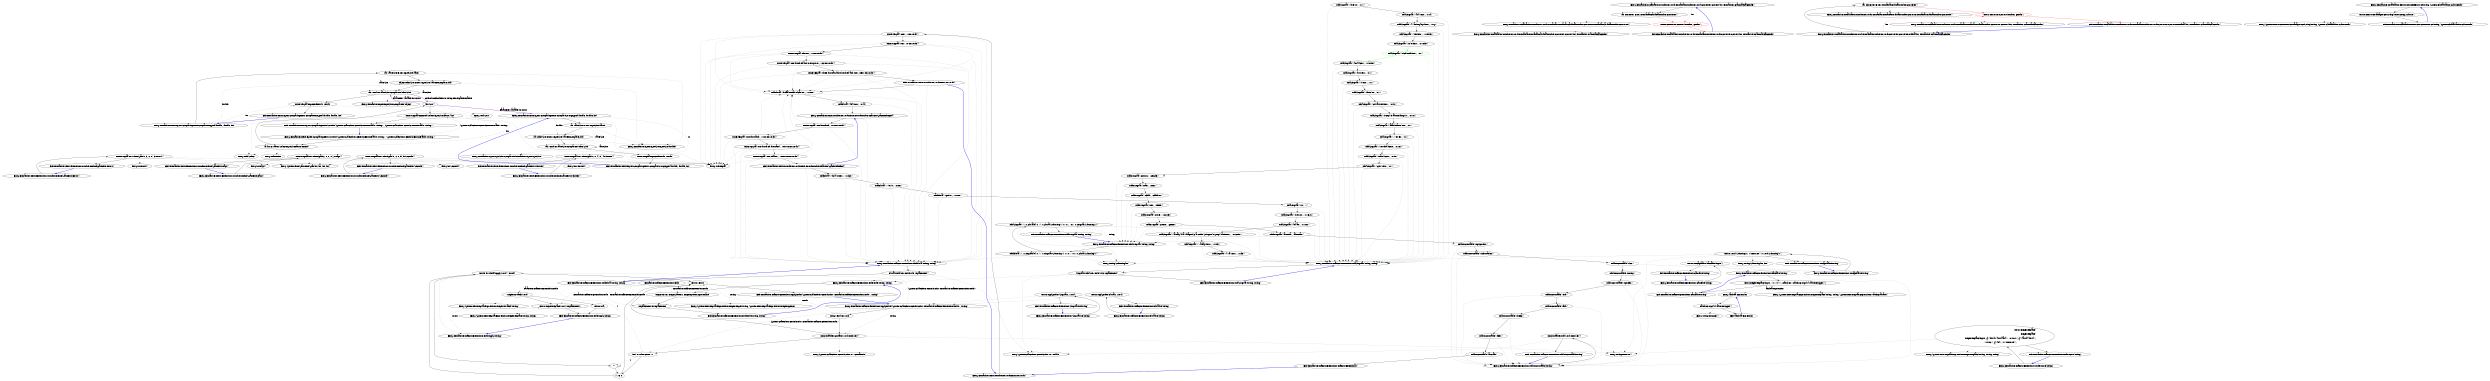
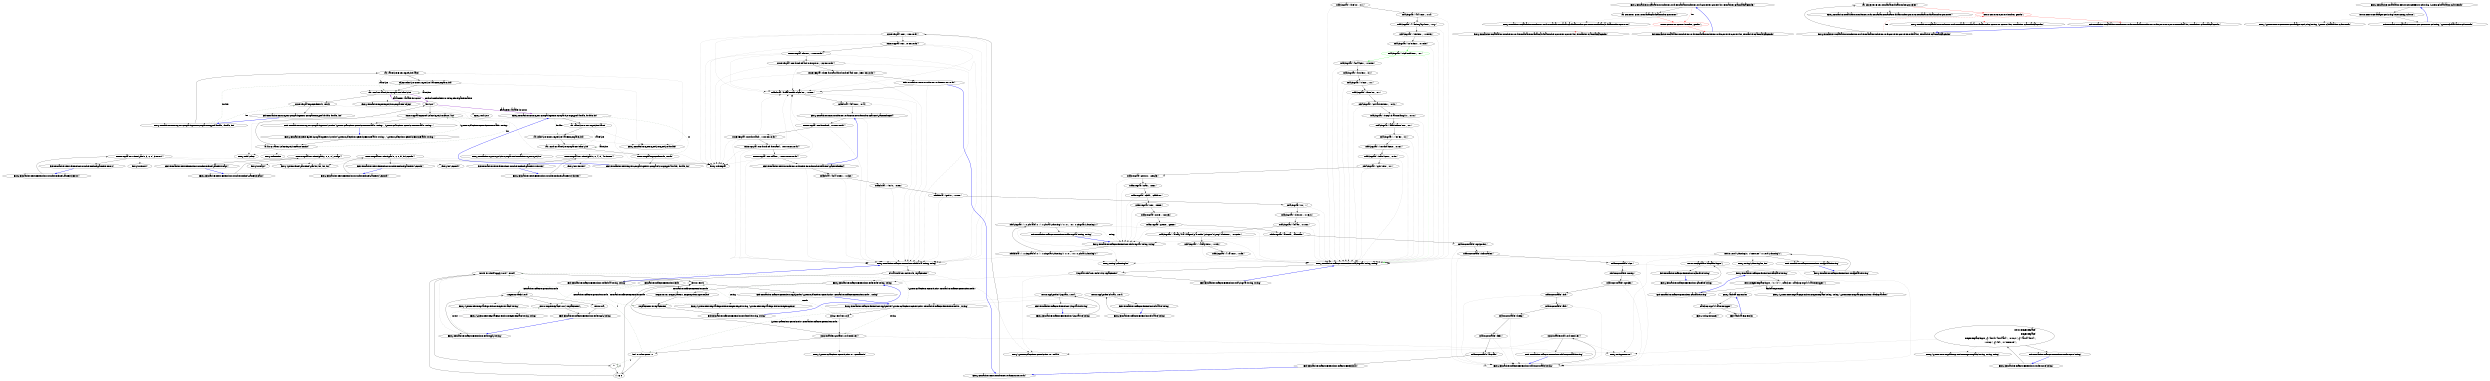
edge "Humanizer.InflectorExtensions.Rule" -> "!_regex.IsMatch(word)": label "Parameter.InflectorExtensions.Rule" -> "Humanizer.InflectorExtensions.Rule"
edge "Entry Humanizer.InflectorExtensions.Rule.Apply(string)" -> "!_regex.IsMatch(word)": added
